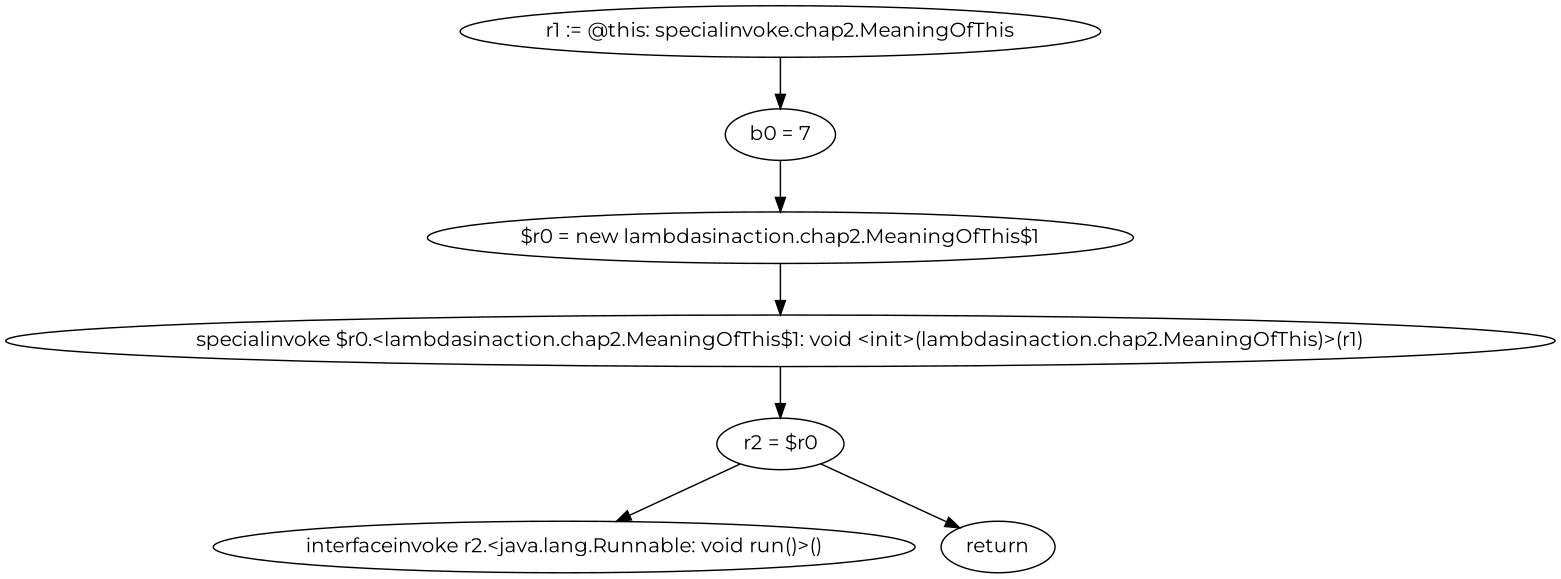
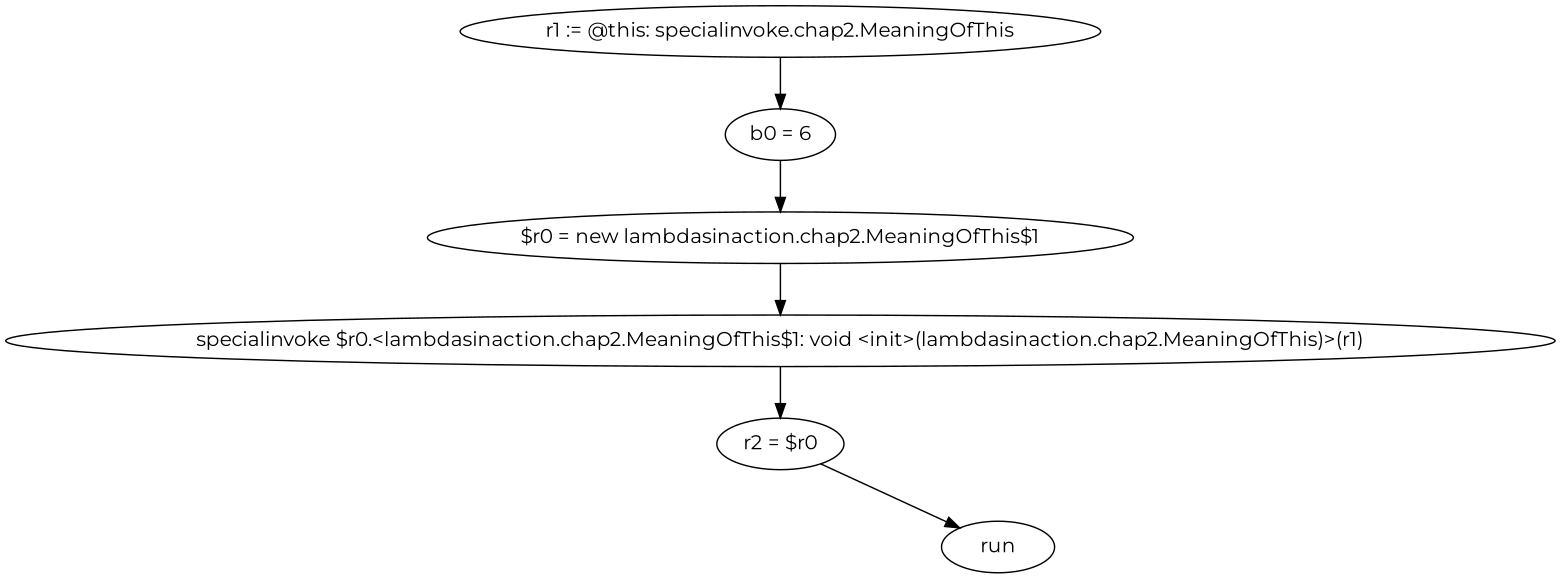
node "b0 = 7": label "b0 = 7" -> "b0 = 6"
node "interfaceinvoke r2.<java.lang.Runnable: void run()>()": removed
node "return": label "return" -> "run"
